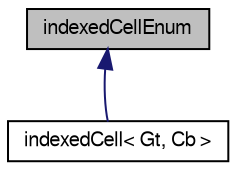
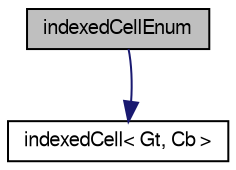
edge "indexedCell< Gt, Cb >" -> "indexedCellEnum": reversed
